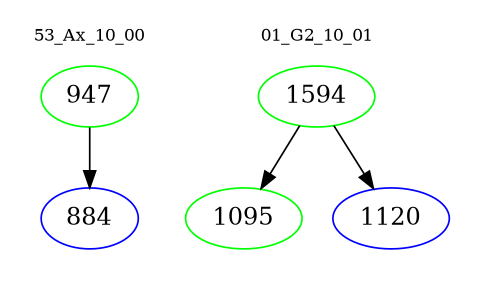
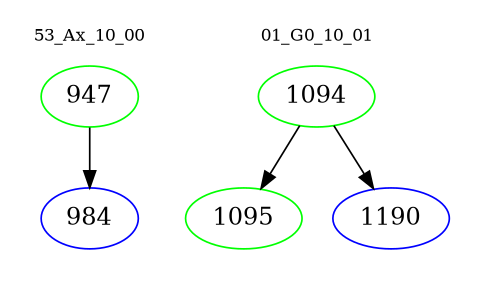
cluster "01_G2_10_01": label "01_G2_10_01" -> "01_G0_10_01"
node "1594": label "1594" -> "1094"
node "884": label "884" -> "984"
node "1120": label "1120" -> "1190"
